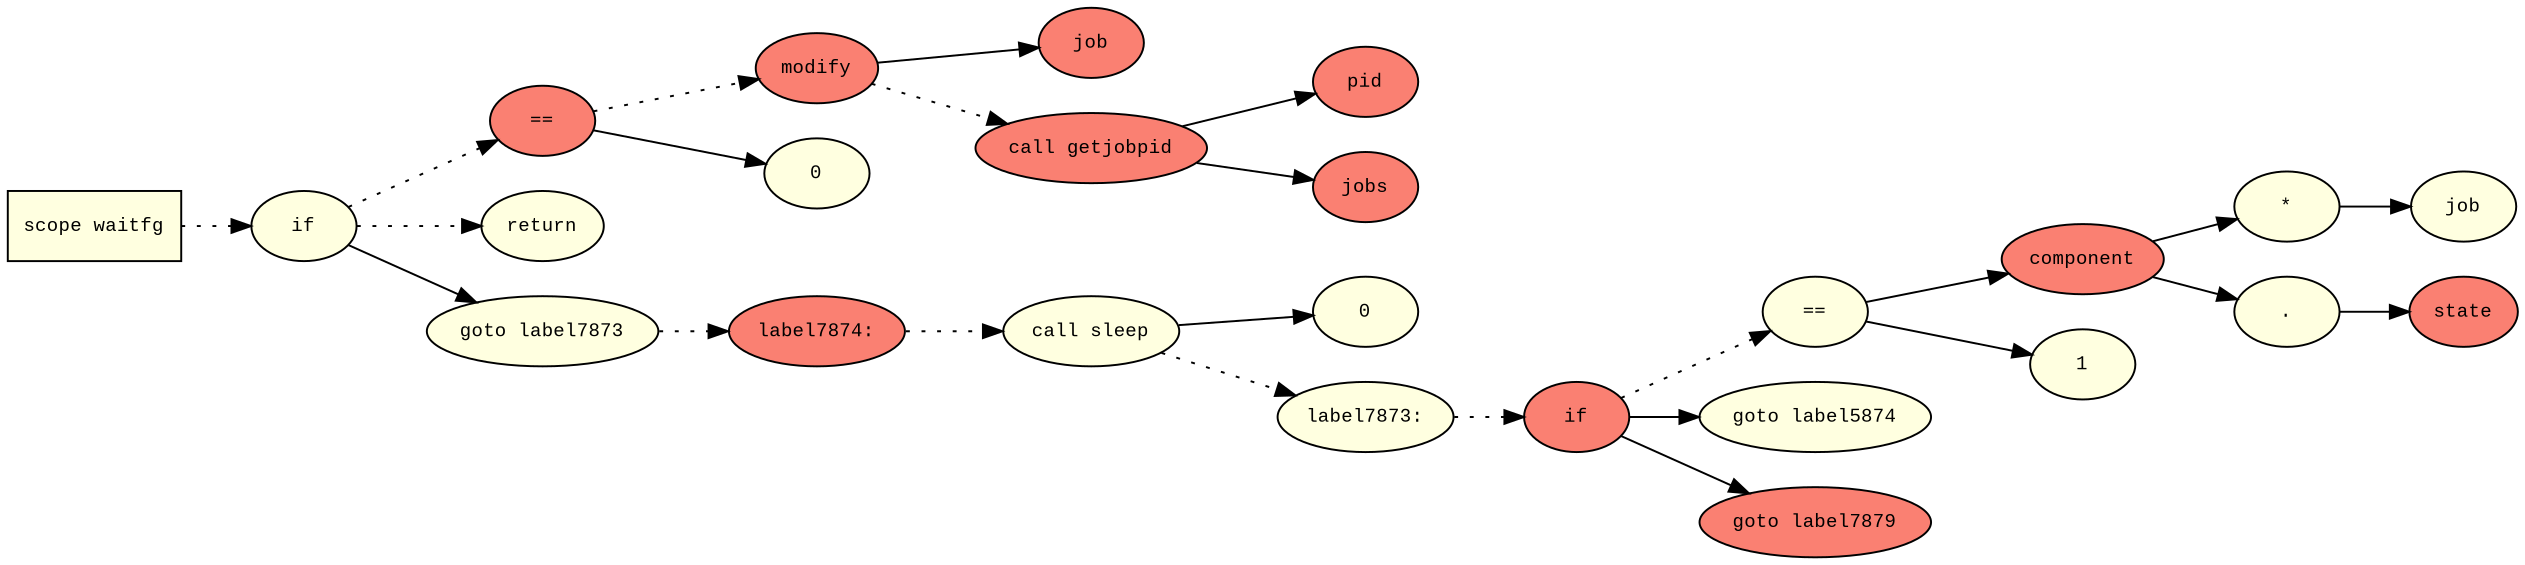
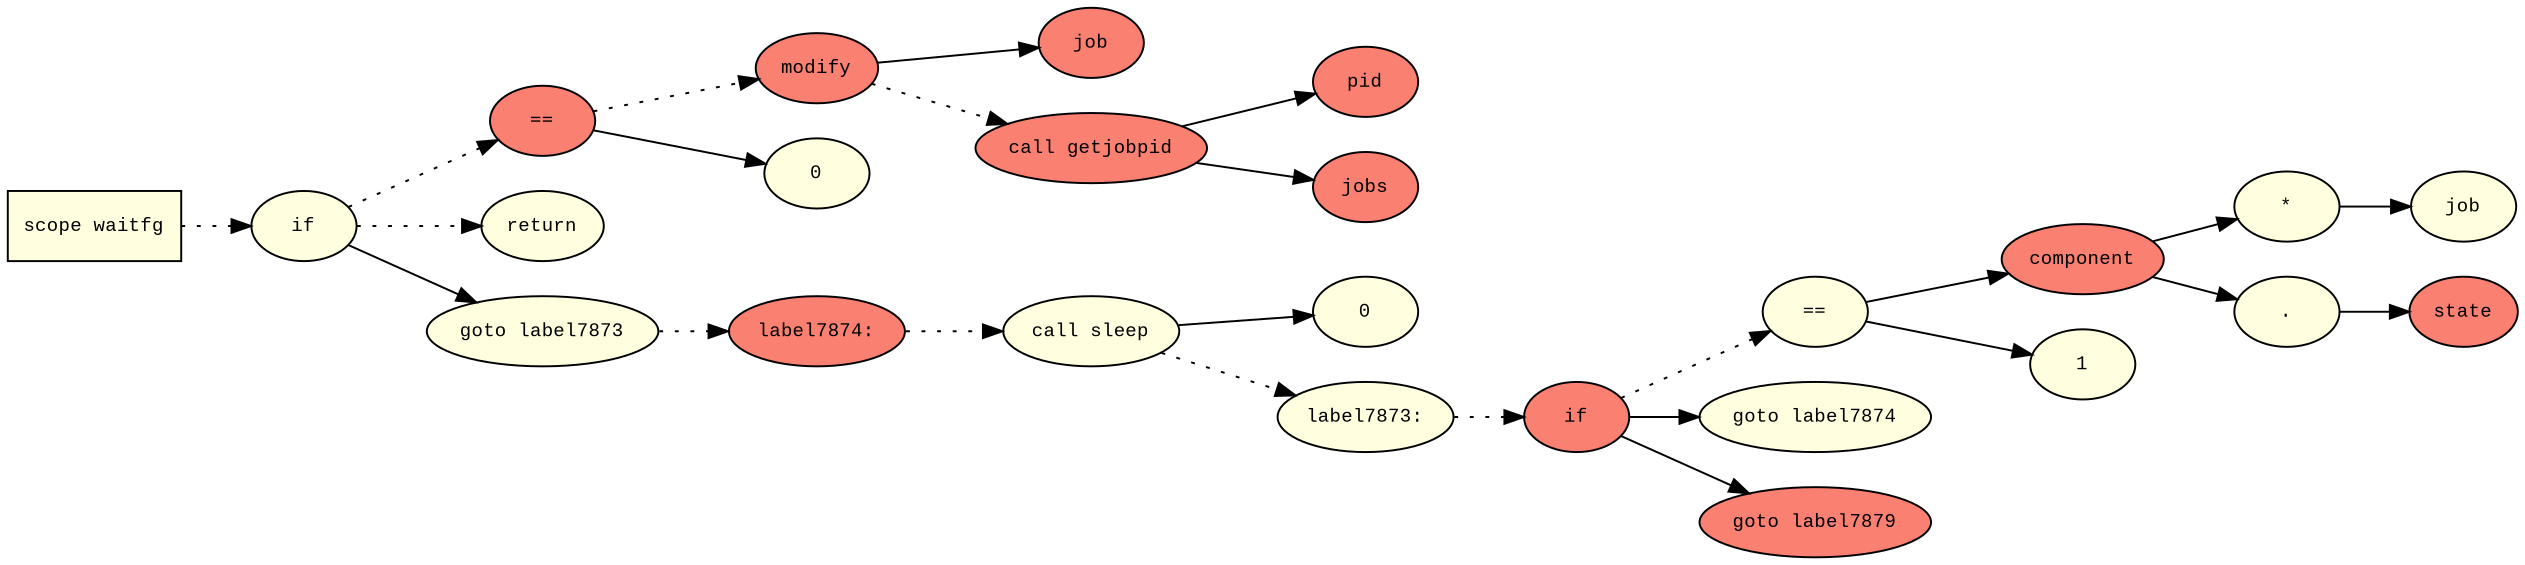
node "goto label5874": label "goto label5874" -> "goto label7874"
